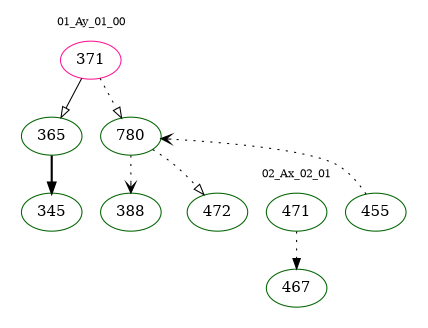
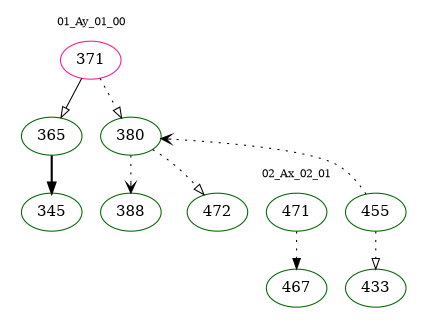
node "780": label "780" -> "380"
node "433": added
